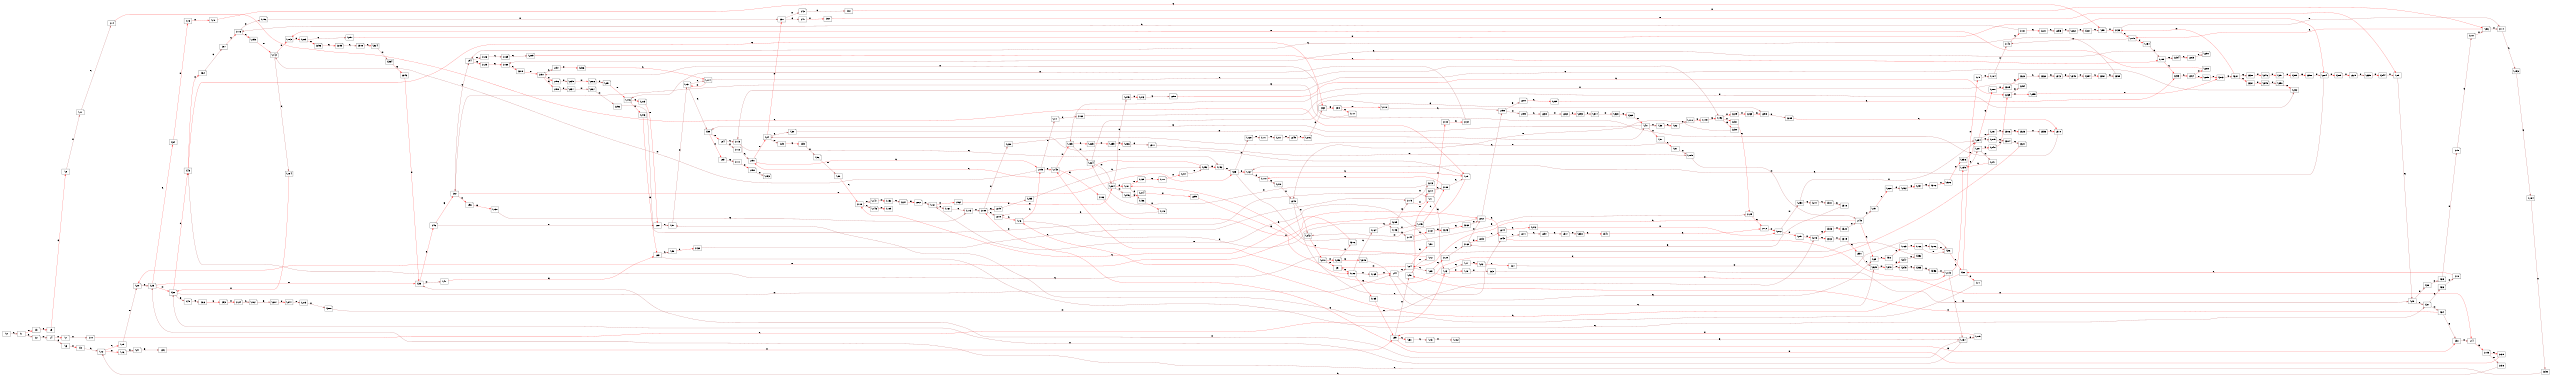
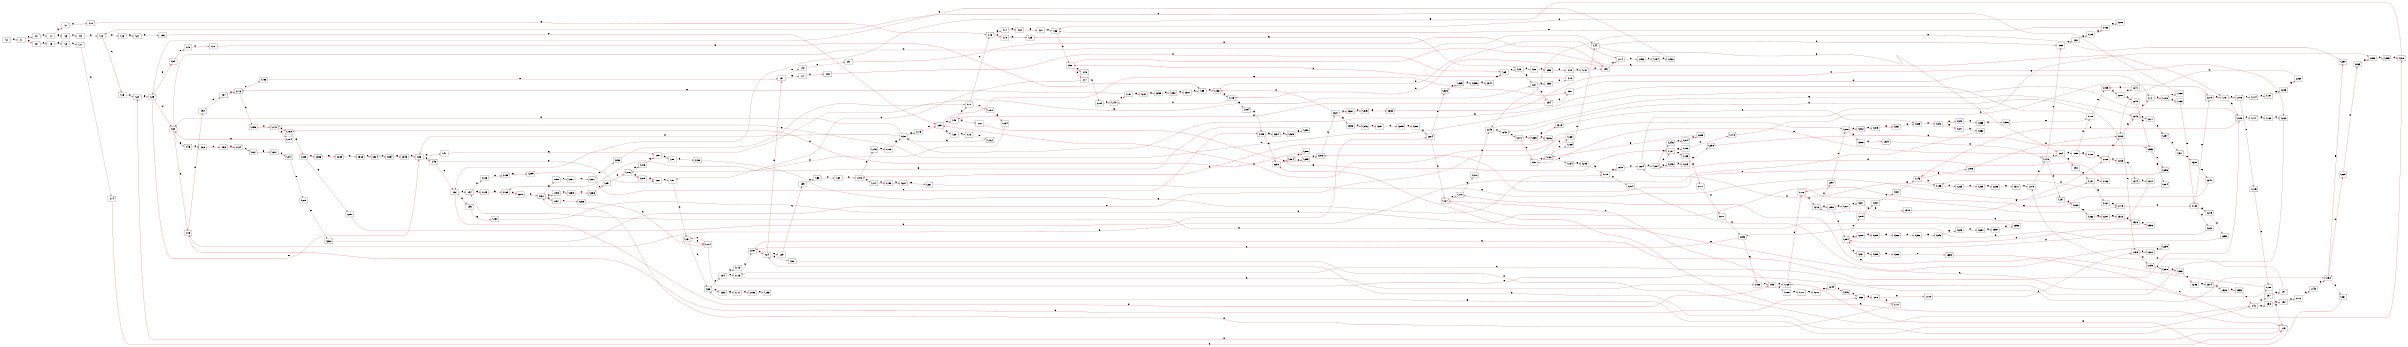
edge "S189" -> "S137": added, label "G"
